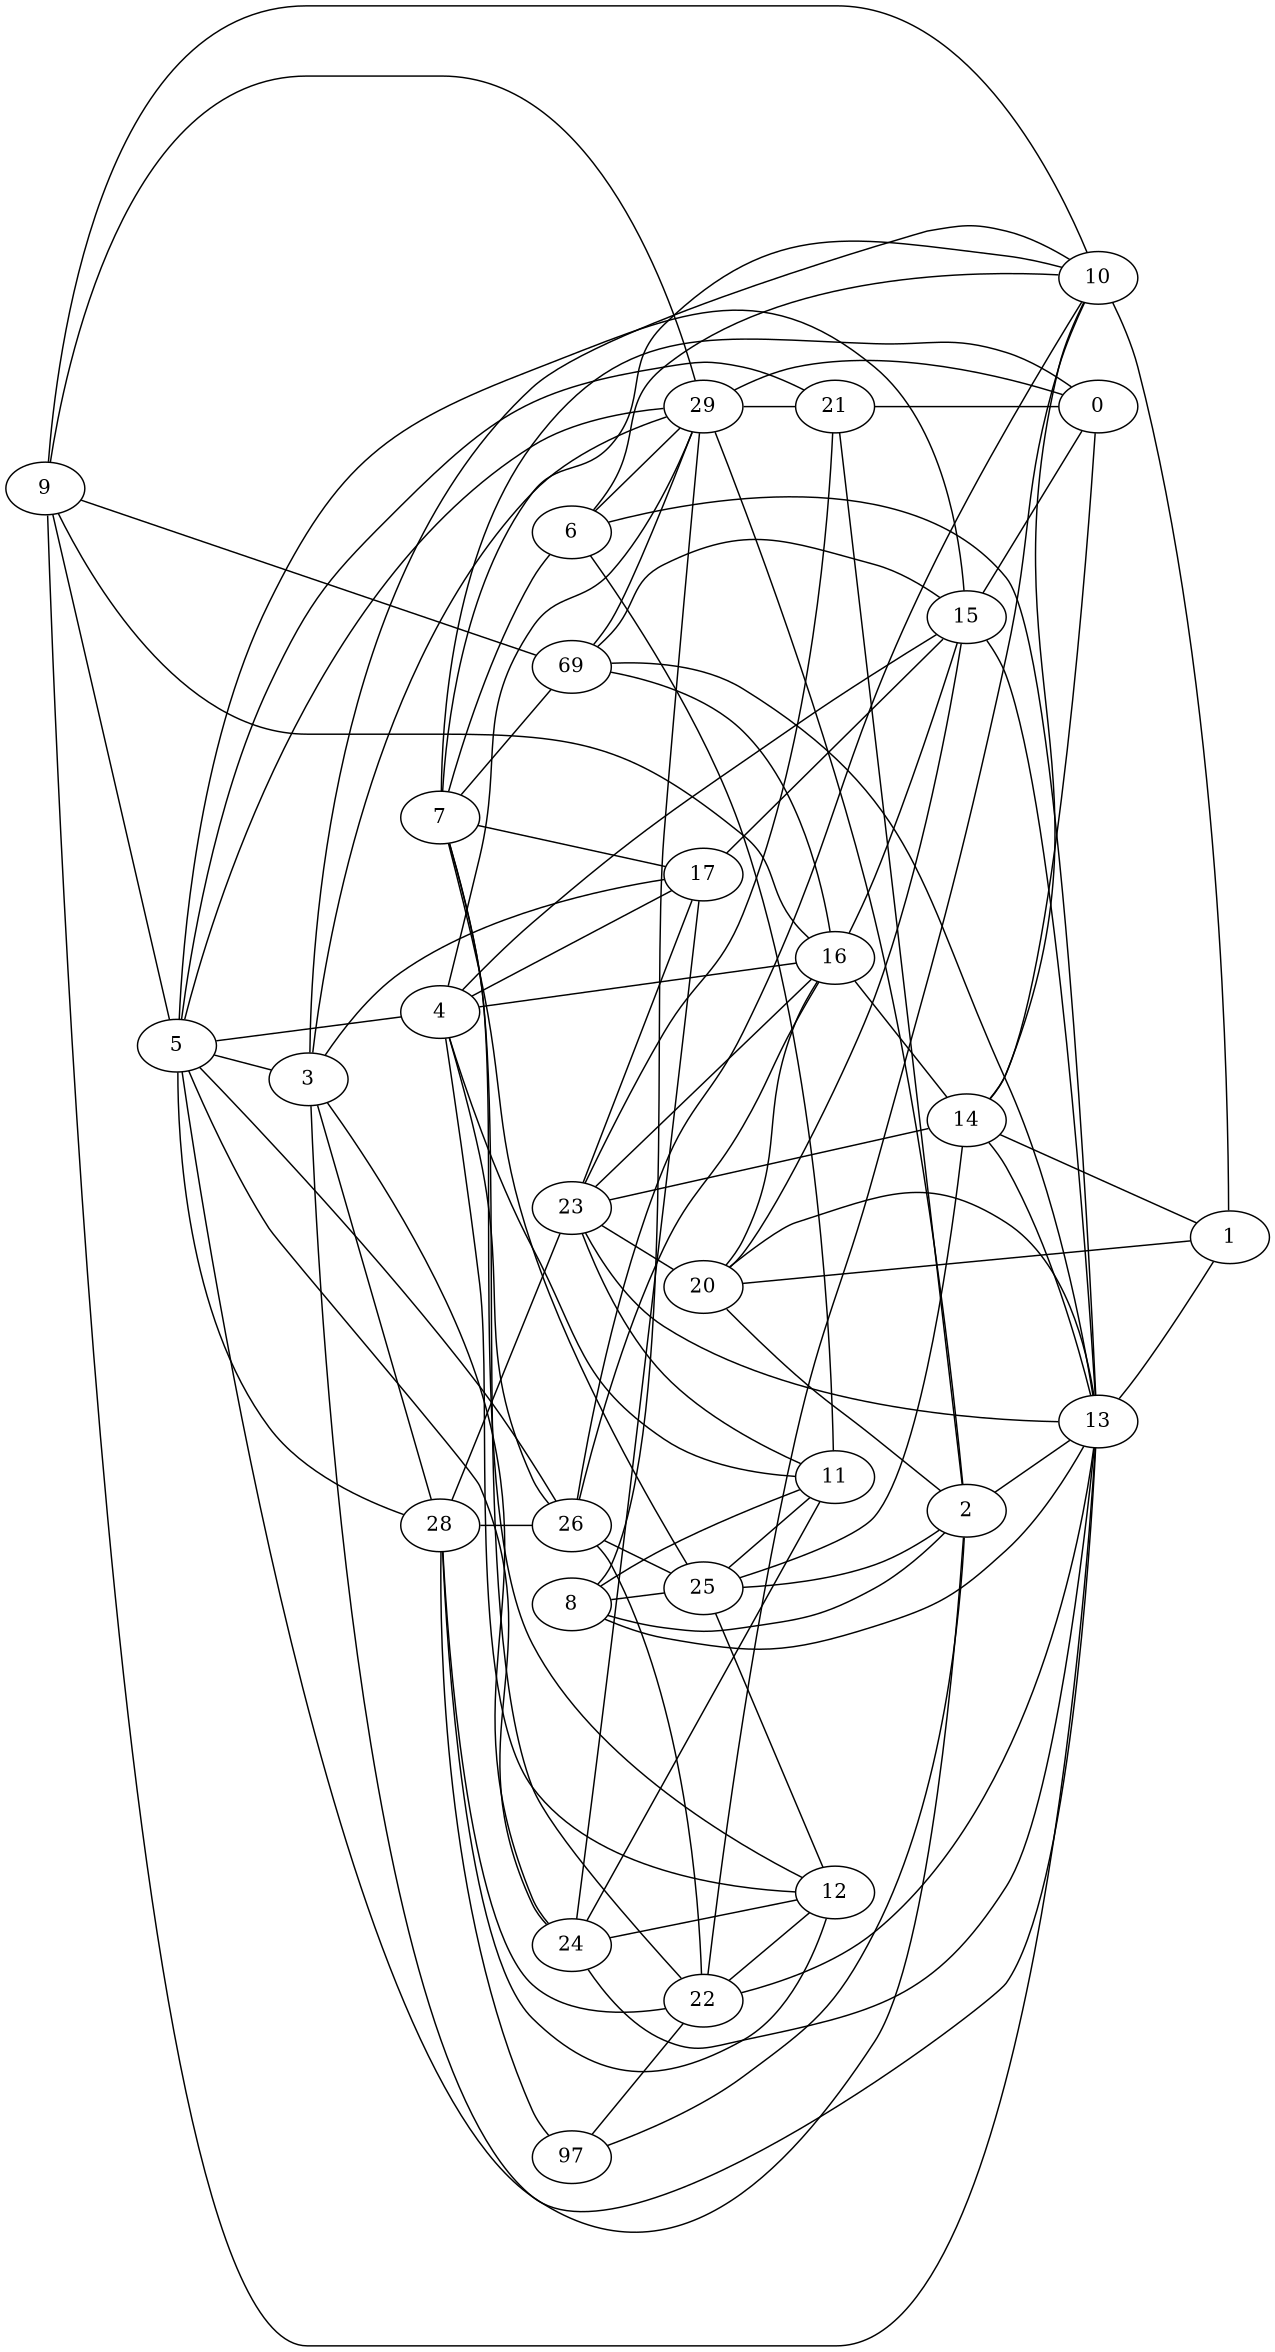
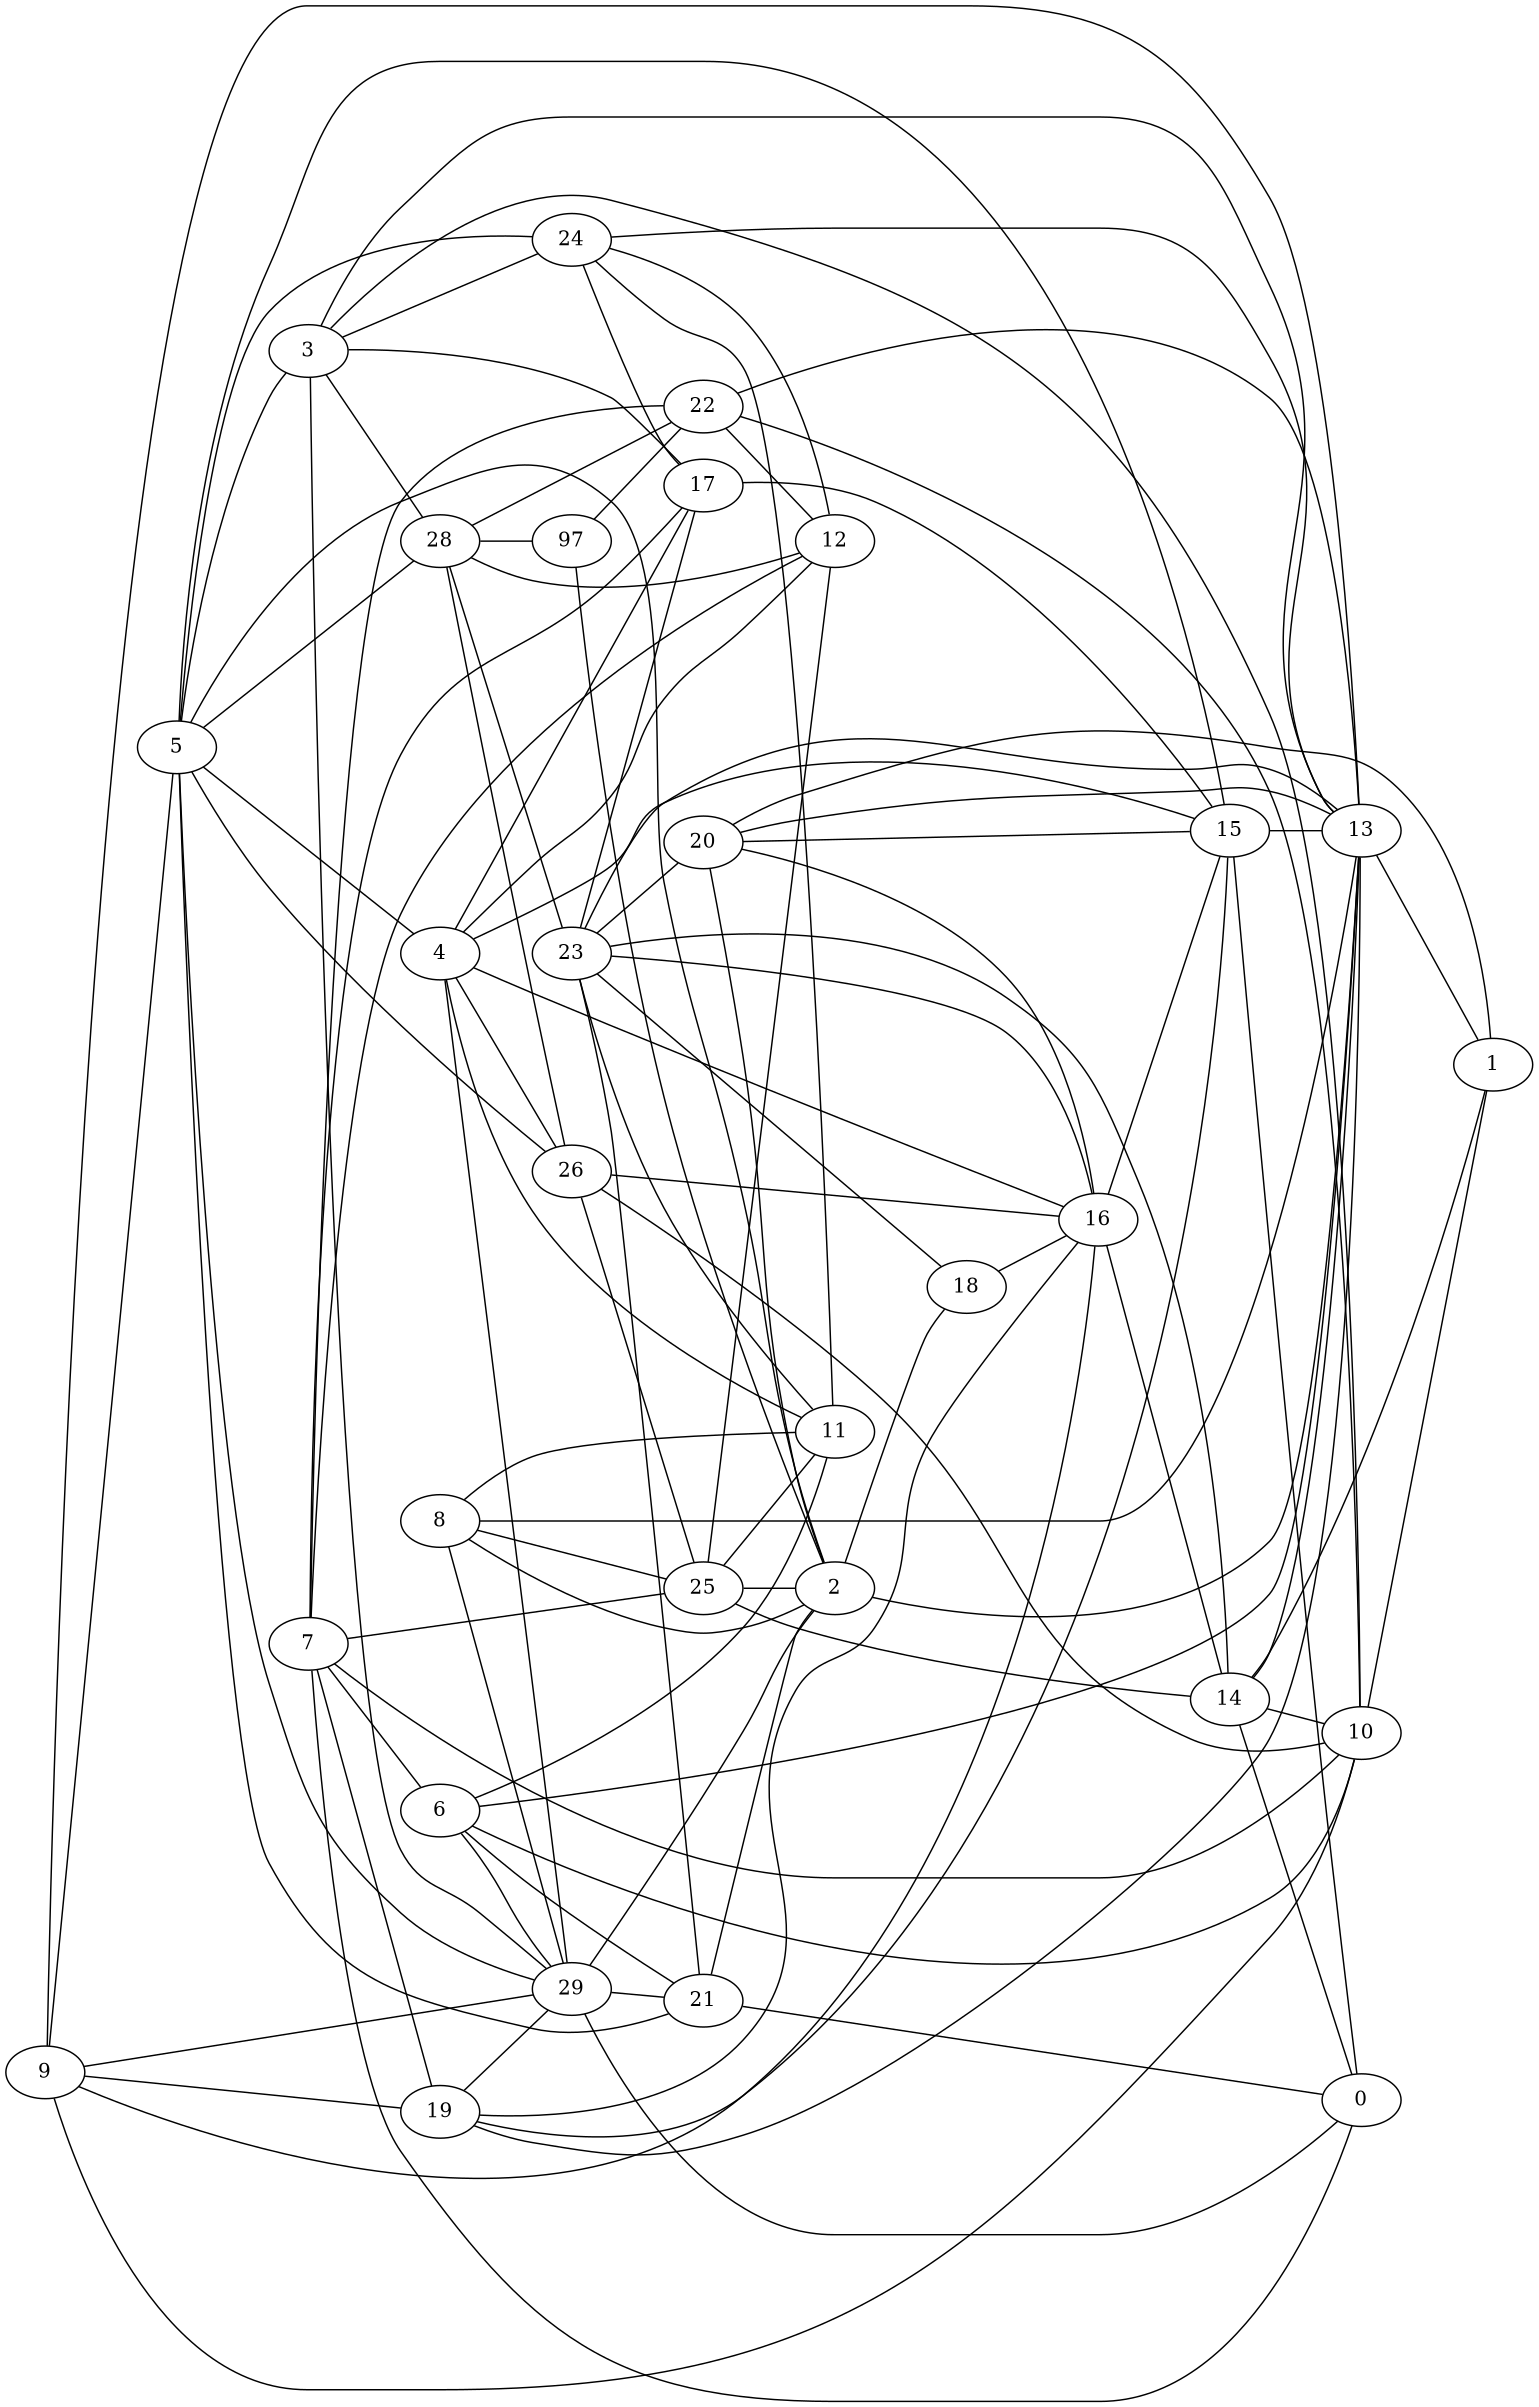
node "69": label "69" -> "19"
node "18": added
edge "26" -- "22": removed
edge "6" -- "21": added
